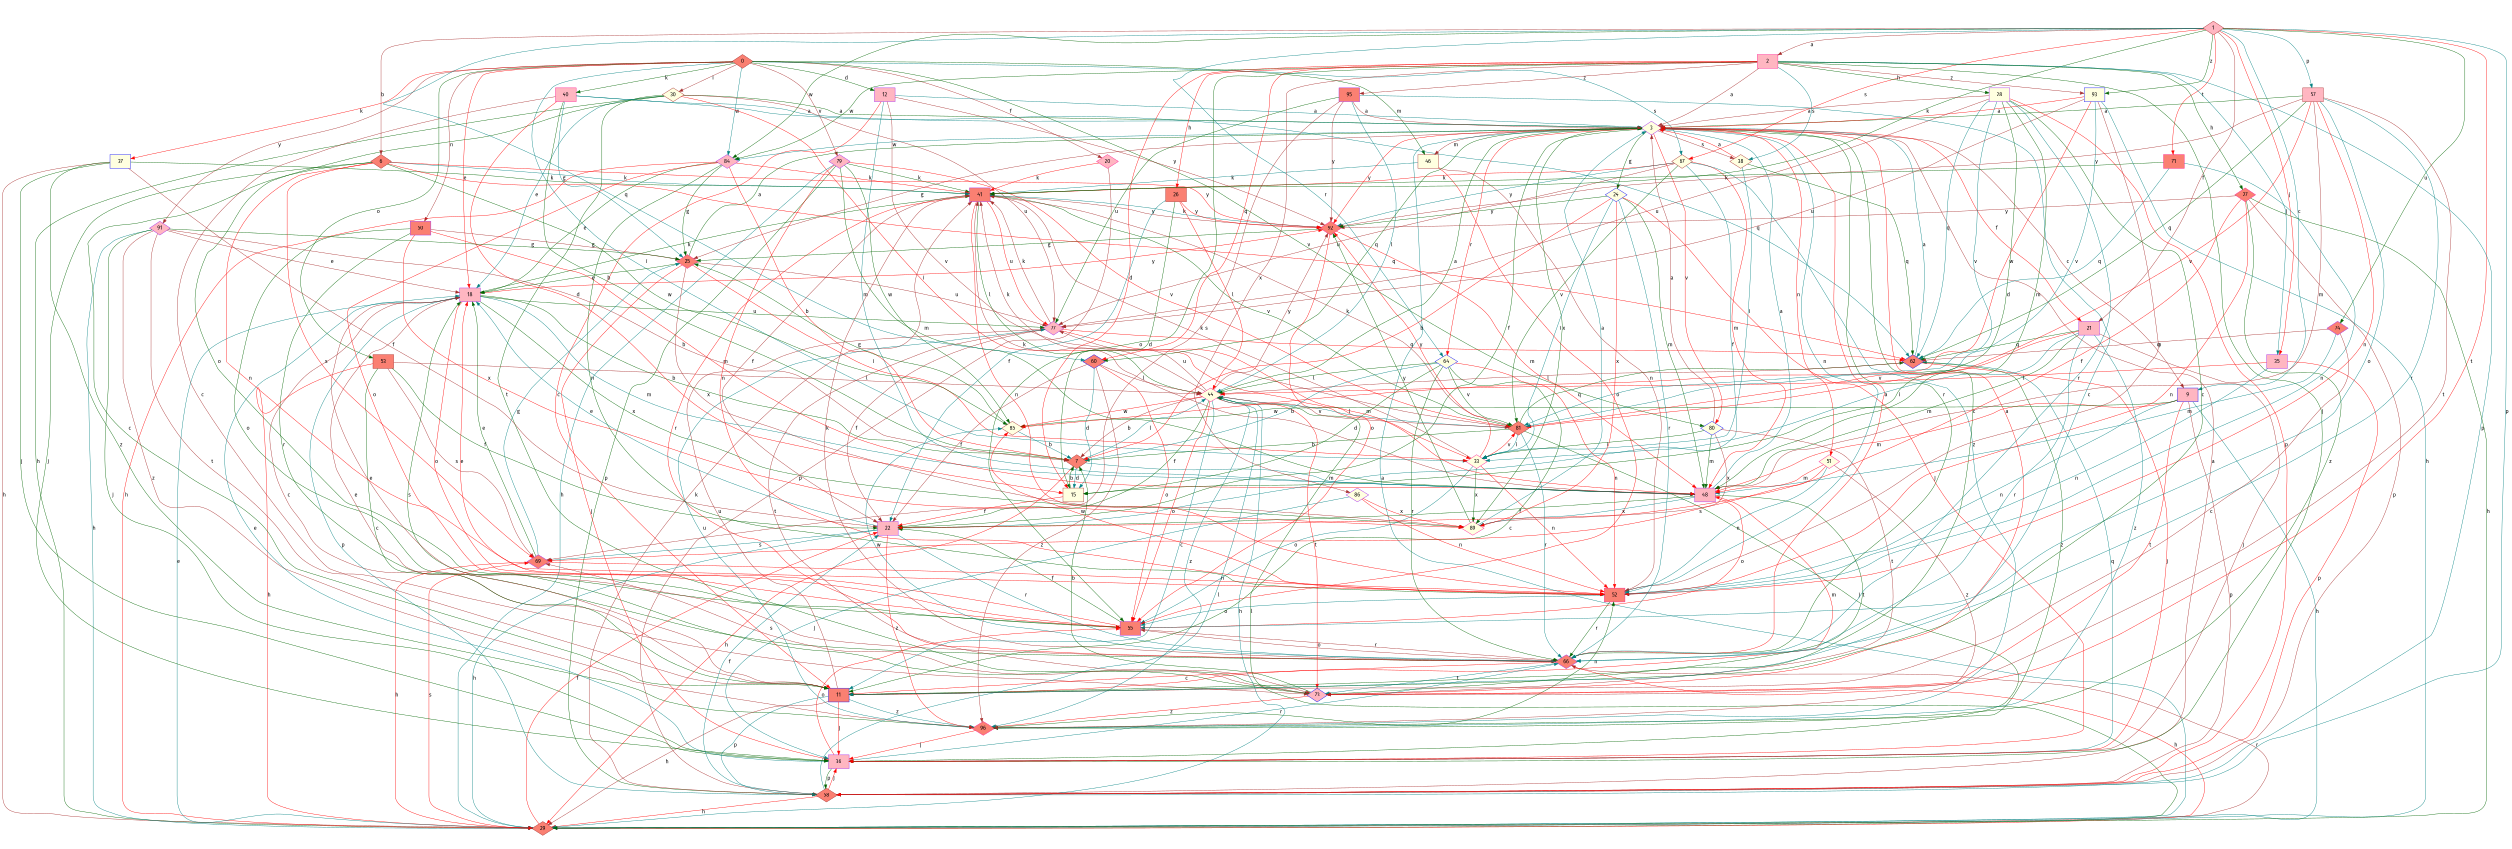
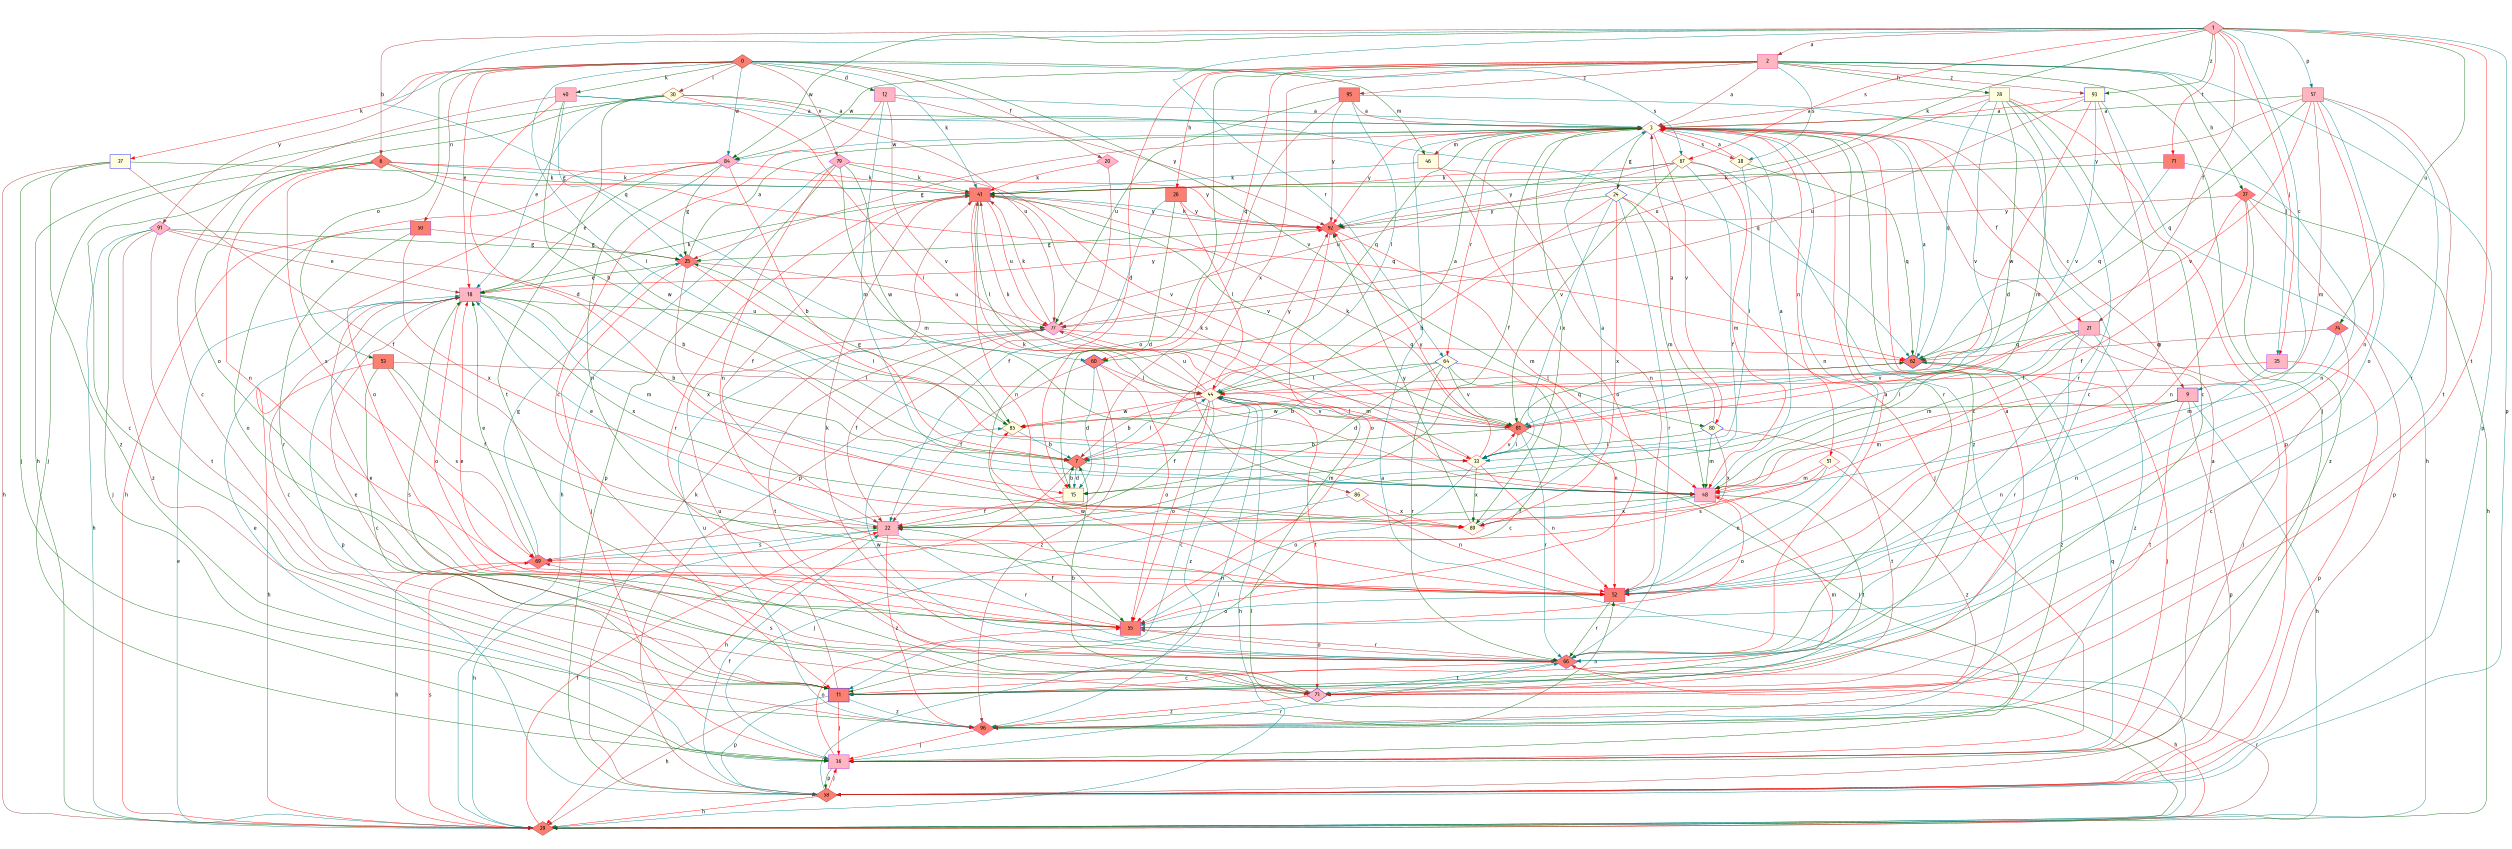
edge "0" -> "41": added, label "k"
edge "50" -> "48": removed, label "m"
